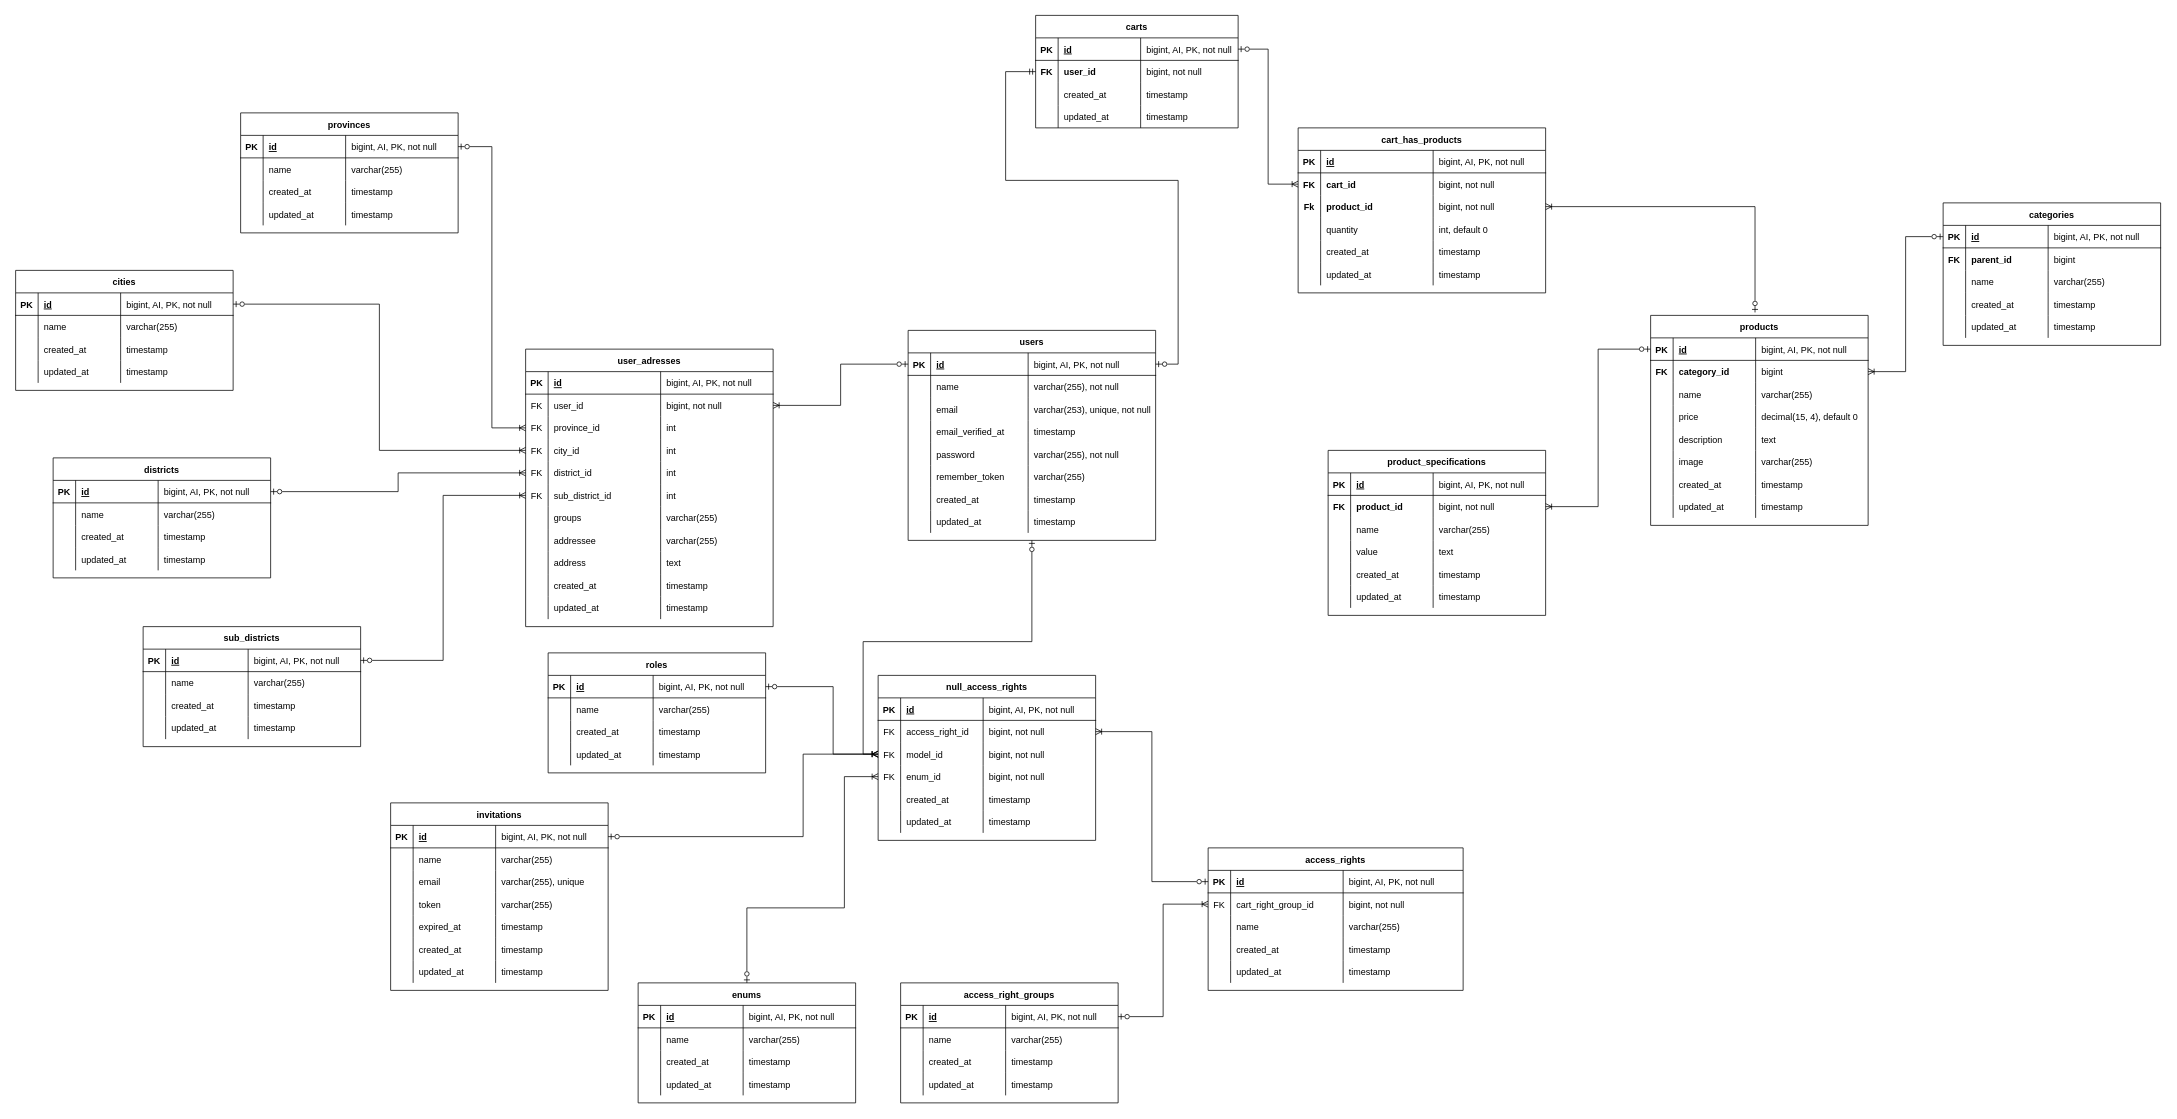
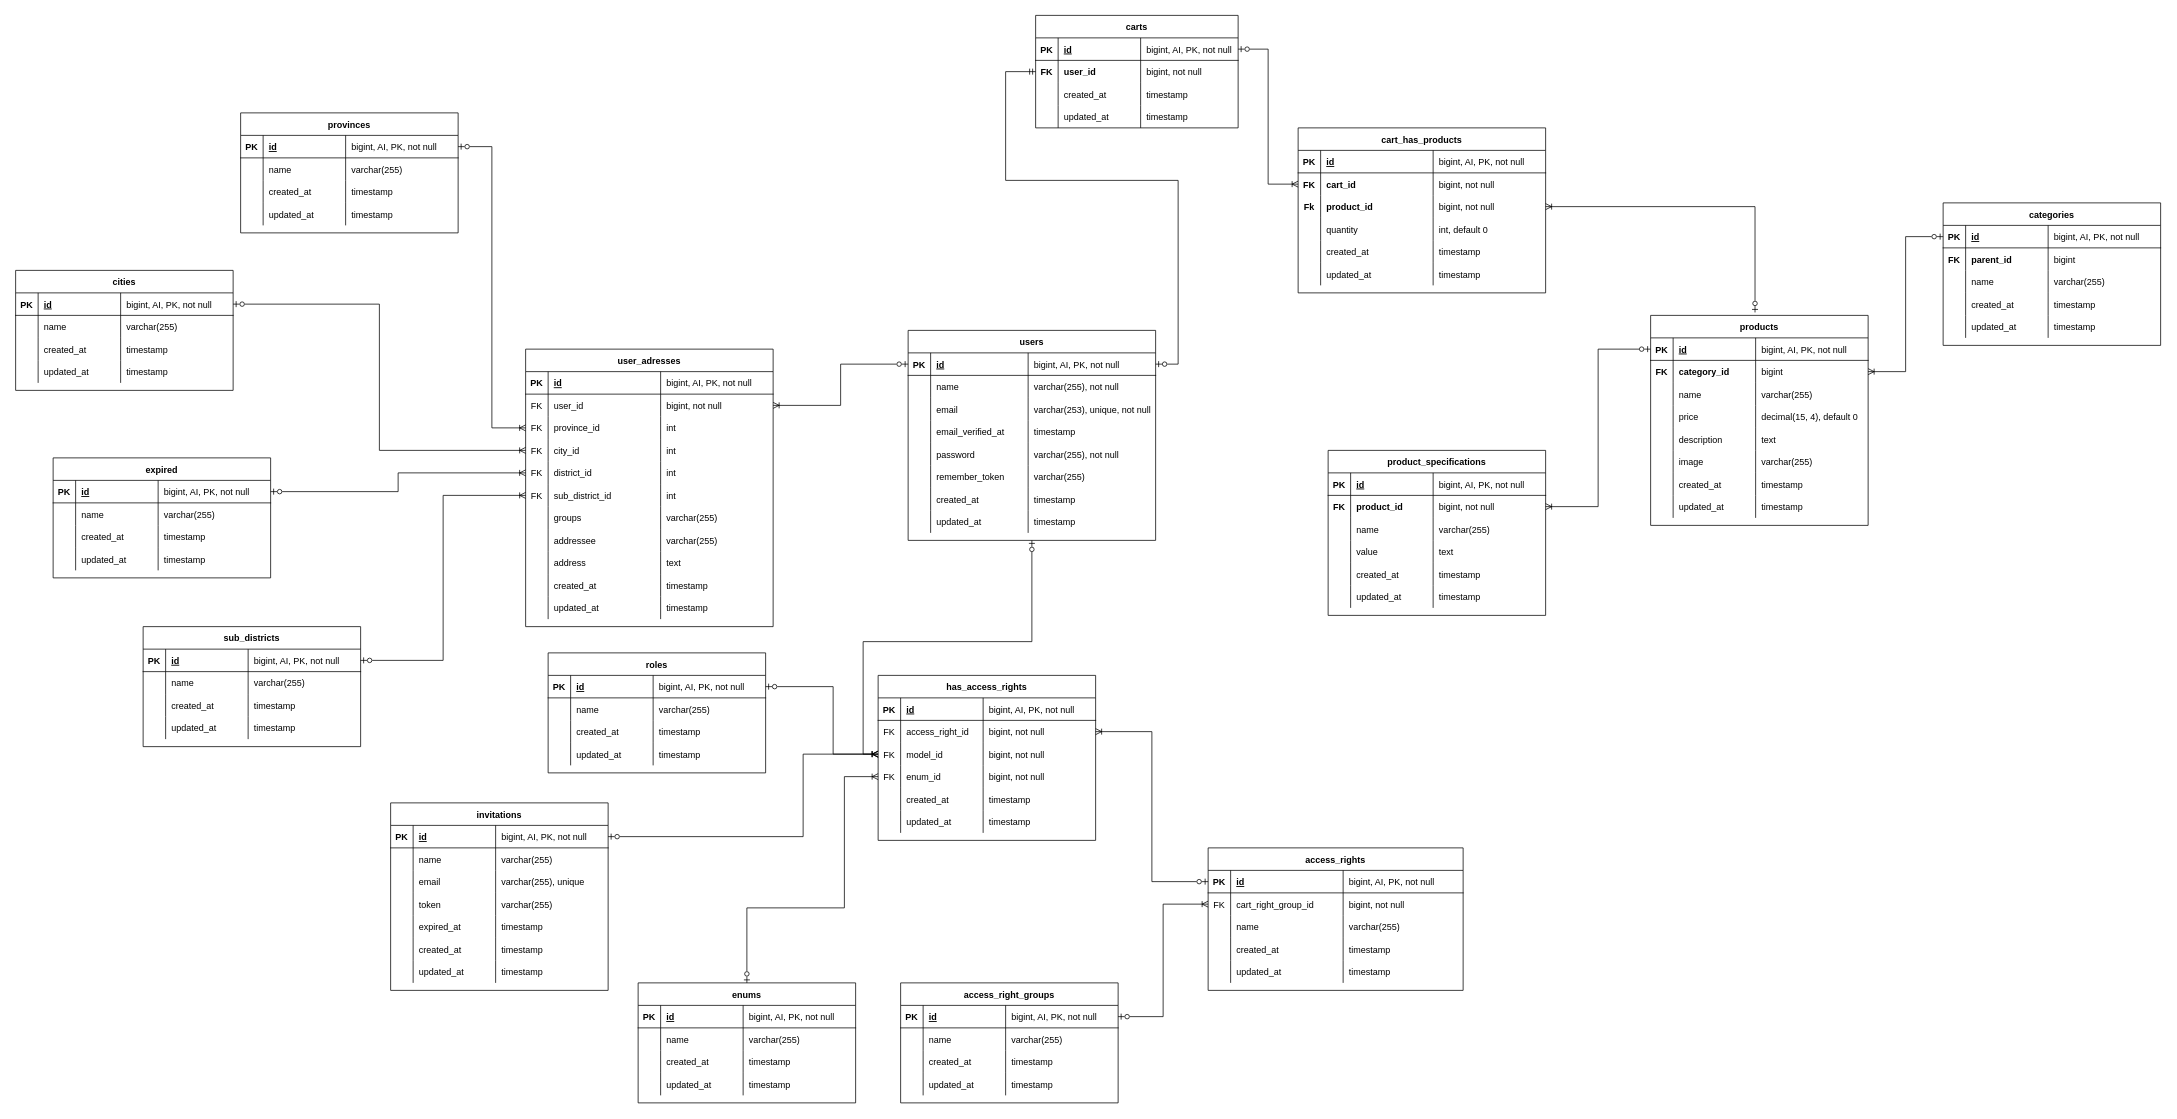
node "districts": label "districts" -> "expired"
node "null_access_rights": label "null_access_rights" -> "has_access_rights"
